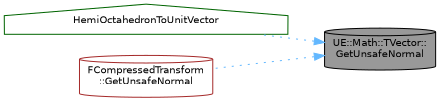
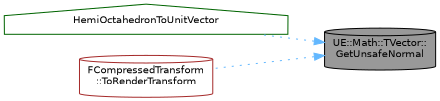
node "FCompressedTransform ::GetUnsafeNormal": label "FCompressedTransform ::GetUnsafeNormal" -> "FCompressedTransform ::ToRenderTransform"
